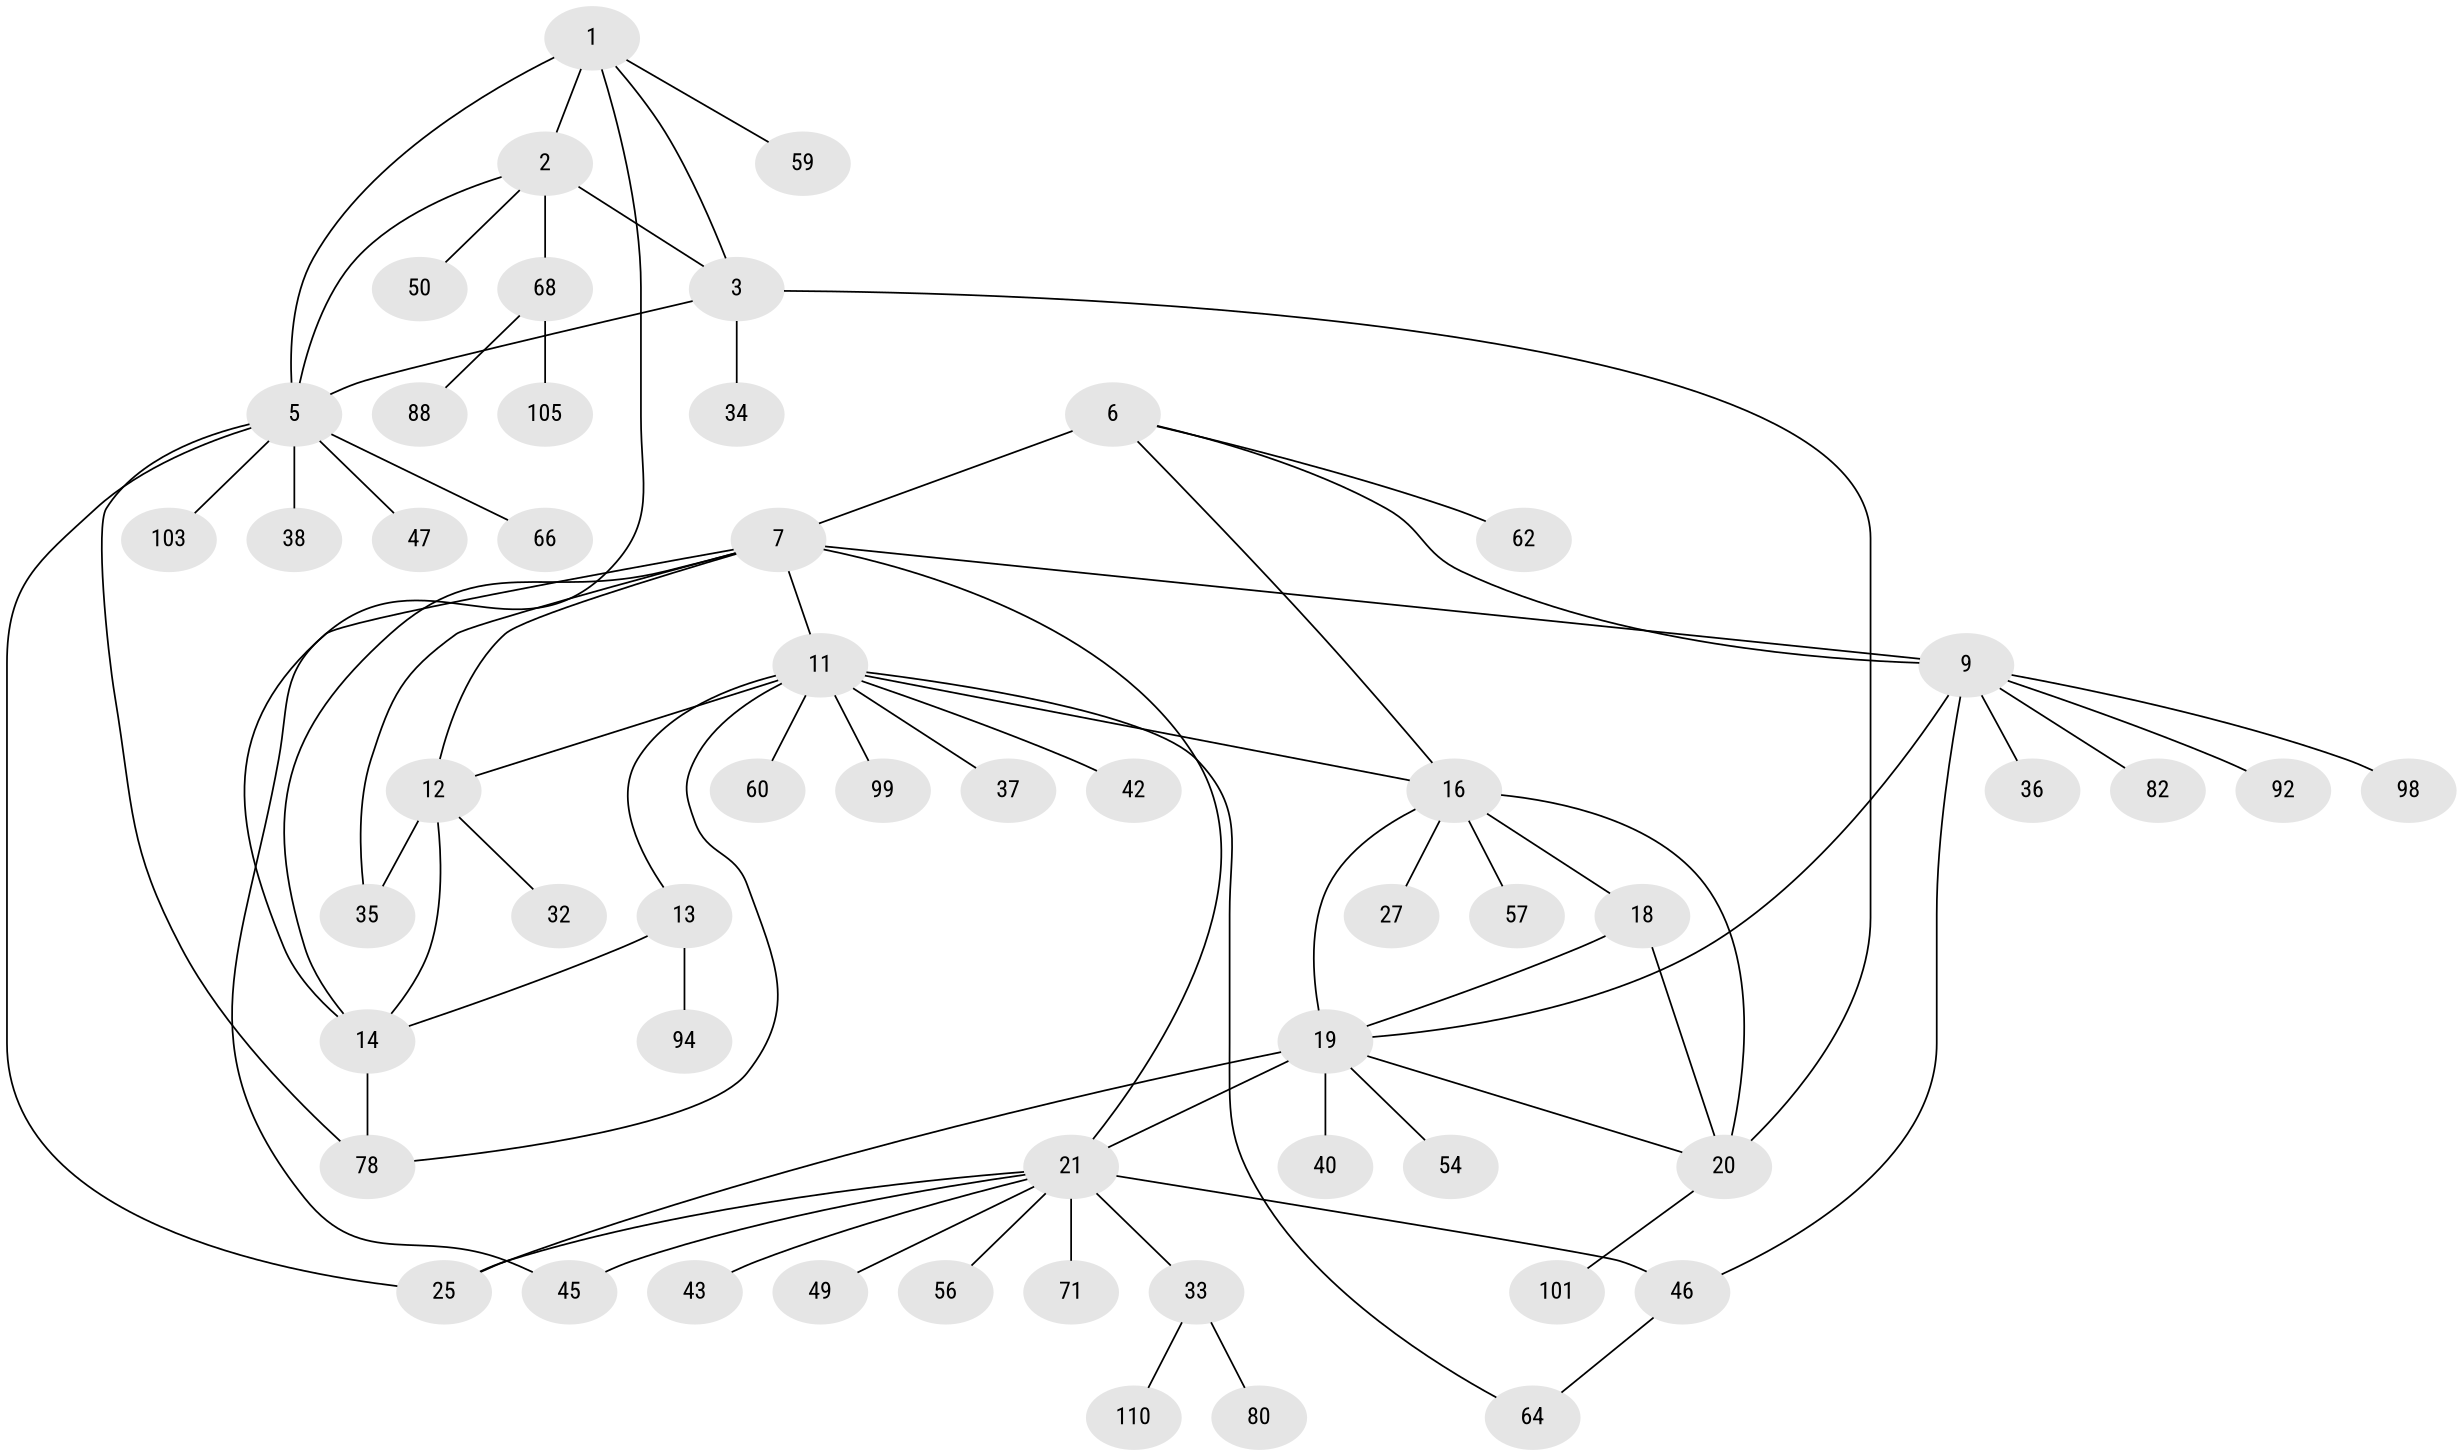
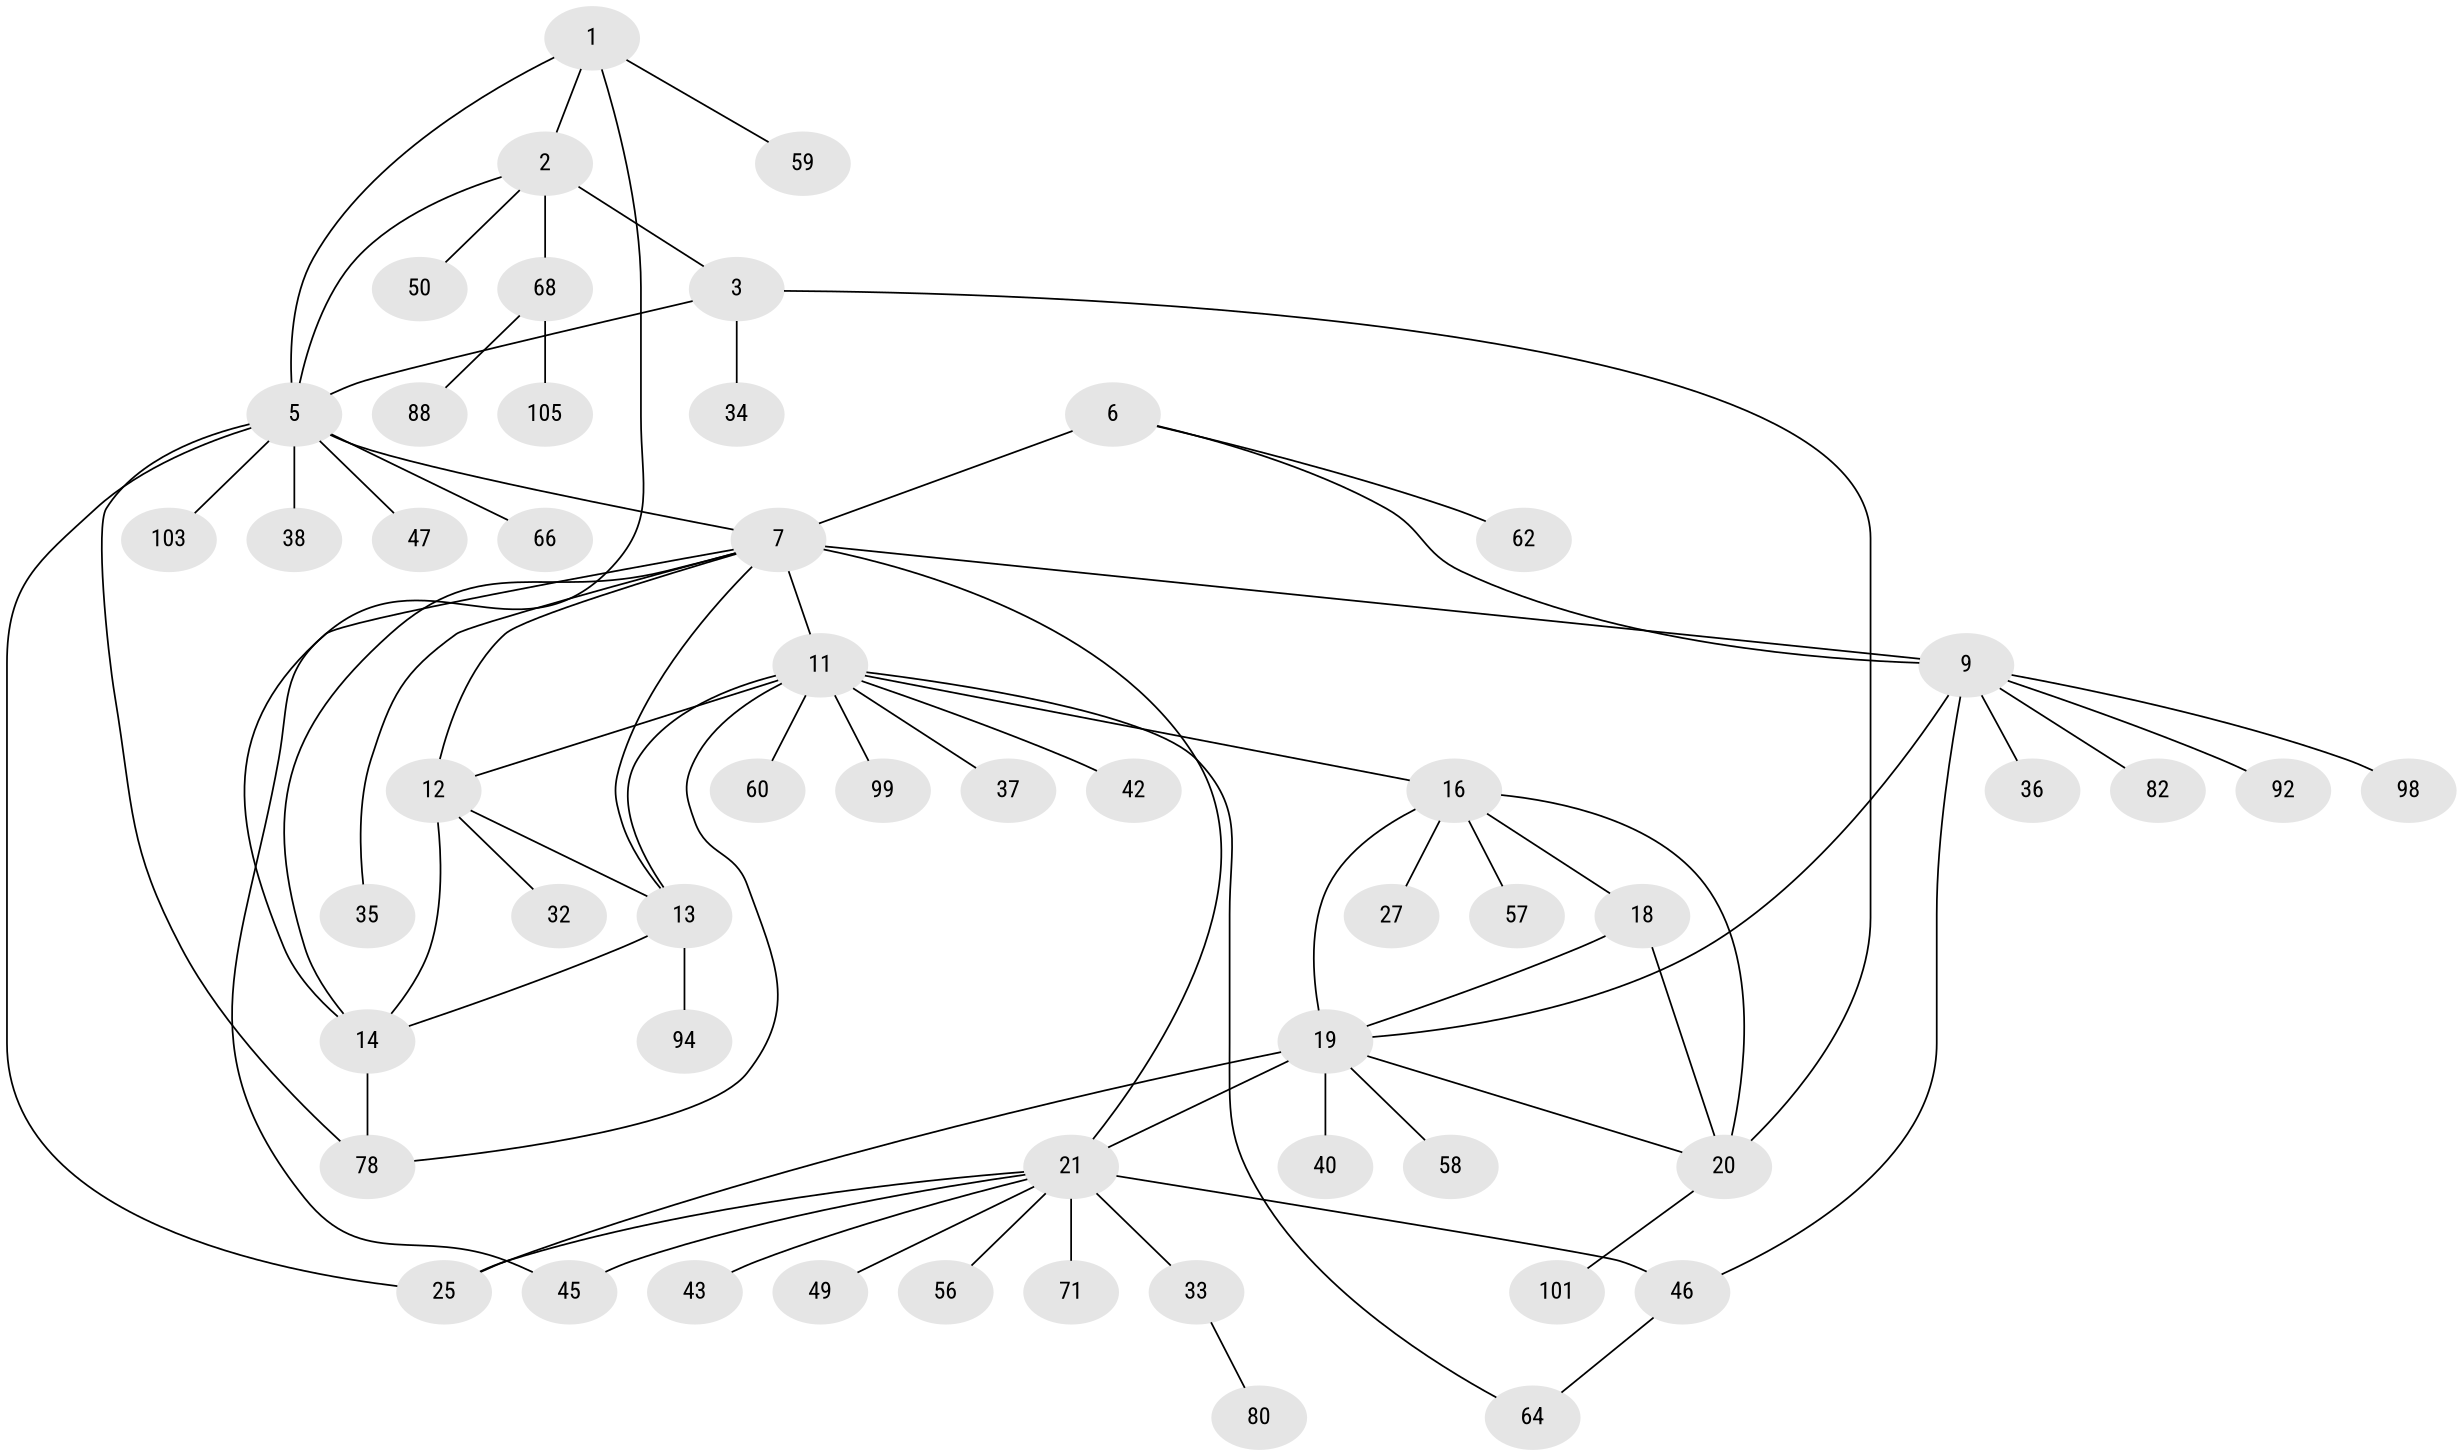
edge "1" -- "3": removed
edge "5" -- "7": added
edge "6" -- "16": removed
edge "7" -- "13": added
edge "12" -- "35": now "12" -- "13"
node "54": label "54" -> "58"
node "110": removed
